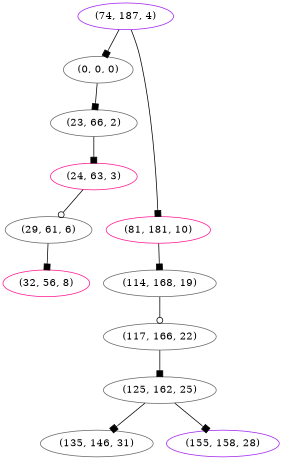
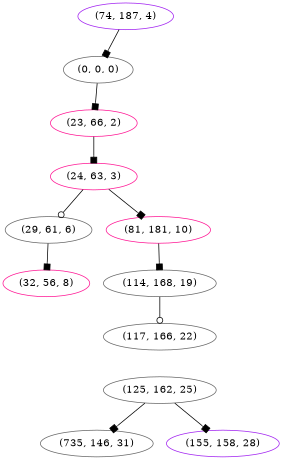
edge "(74, 187, 4)" -> "(81, 181, 10)": now "(24, 63, 3)" -> "(81, 181, 10)"
node "(23, 66, 2)": color gray40 -> deeppink
edge "(117, 166, 22)" -> "(125, 162, 25)": removed
node "(135, 146, 31)": label "(135, 146, 31)" -> "(735, 146, 31)"
